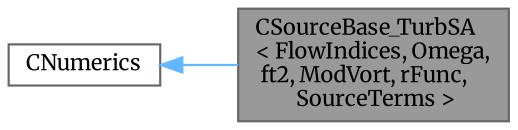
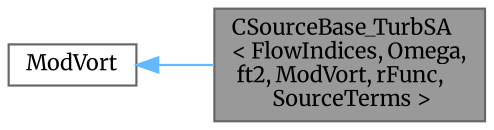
node "CNumerics": label "CNumerics" -> "ModVort"
